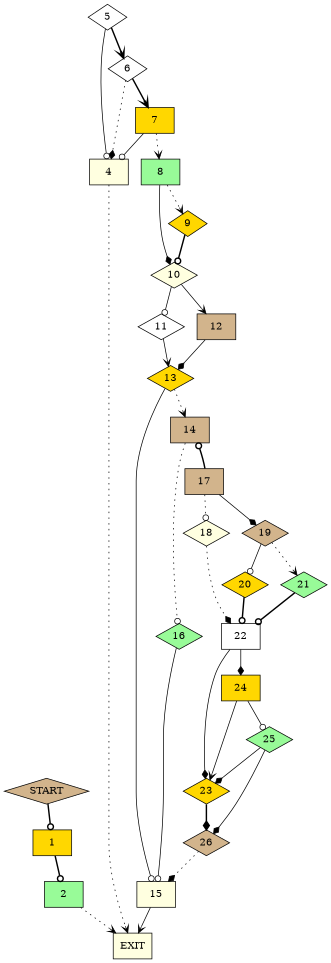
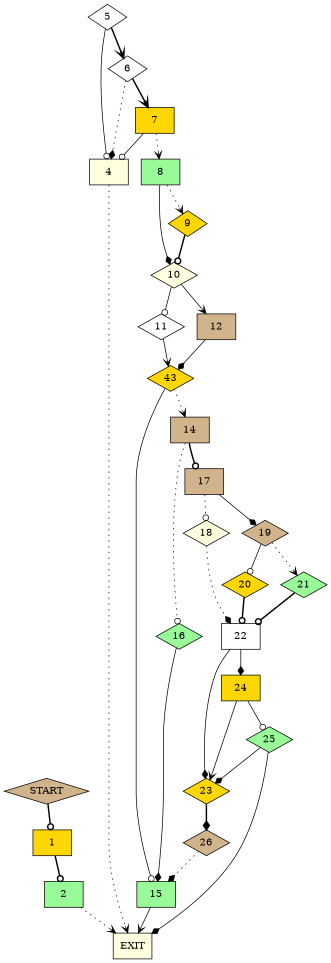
node "13": label "13" -> "43"
edge "17" -> "14": reversed
edge "16" -> "15": arrowhead odot -> diamond
edge "25" -> "26": now "25" -> "EXIT"
node "15": fillcolor lightyellow -> palegreen
